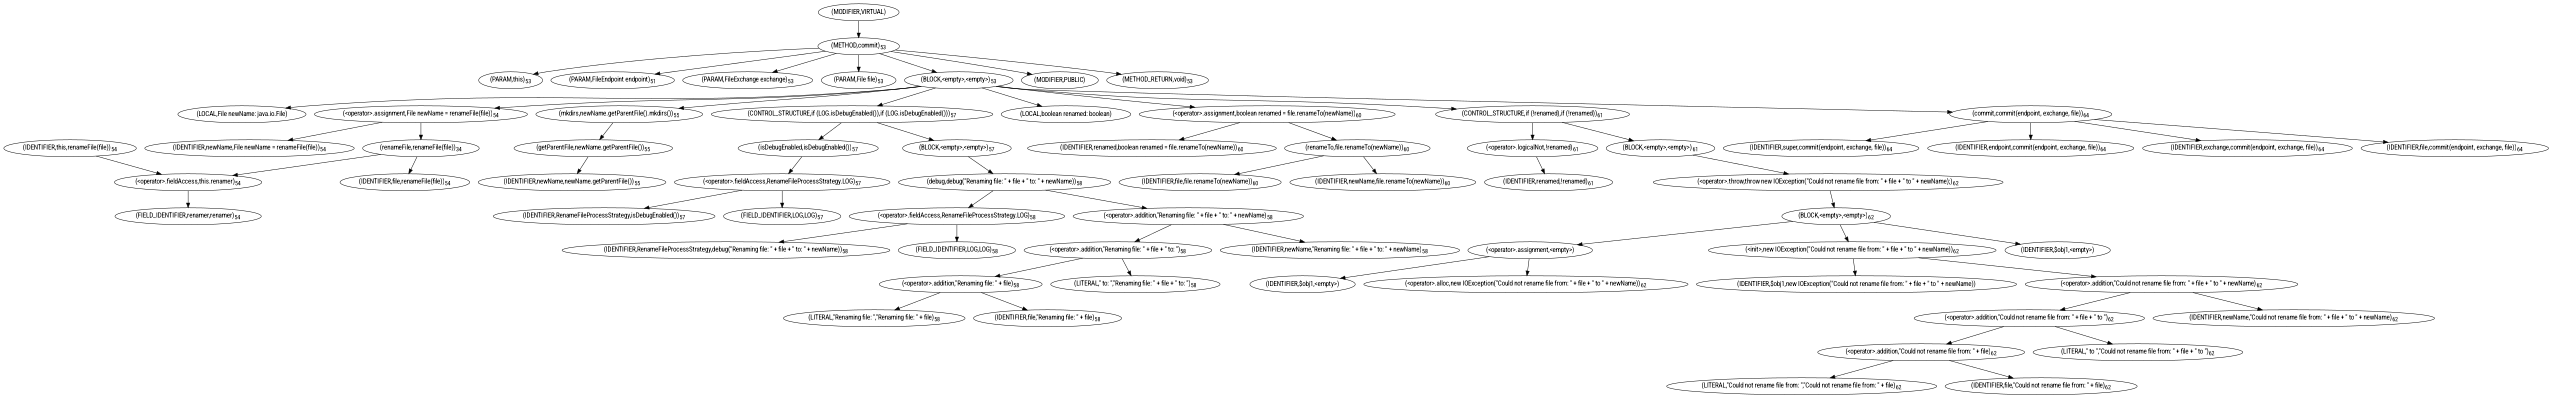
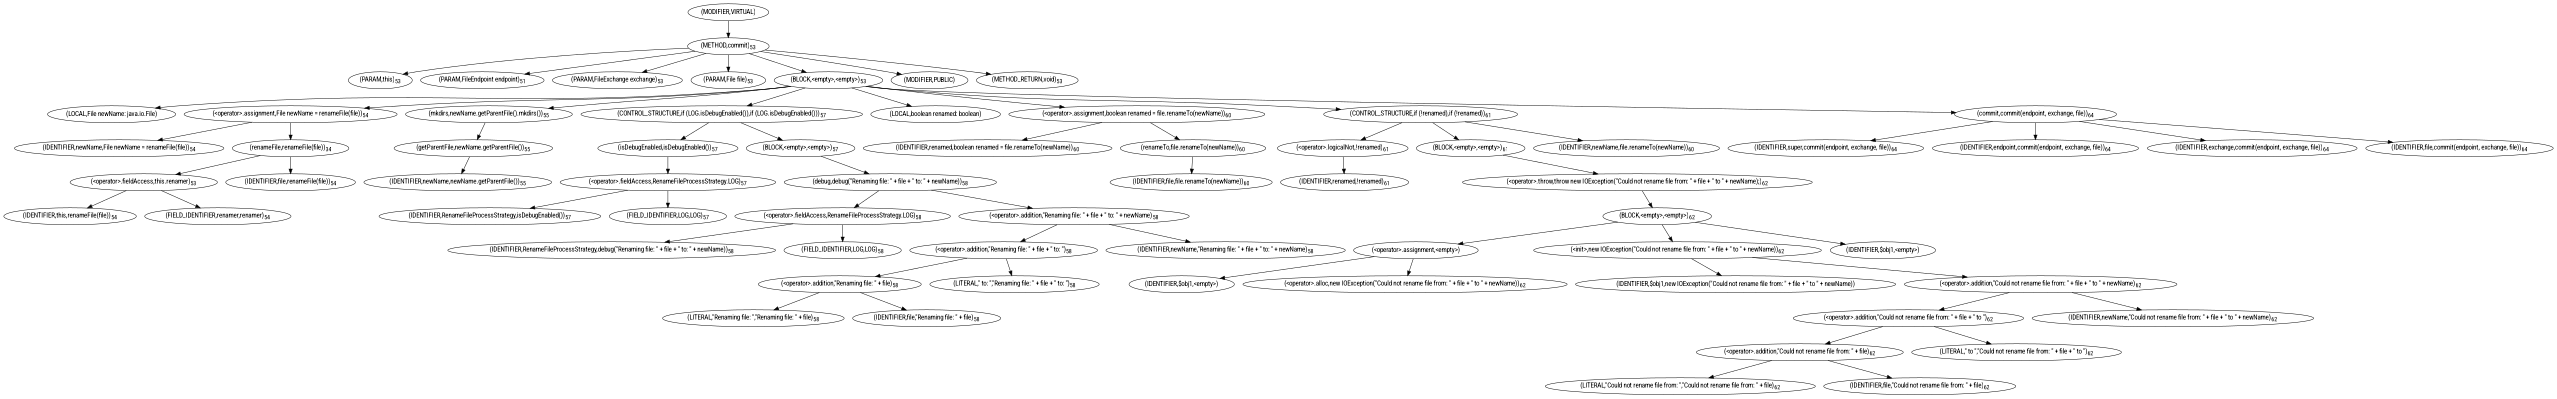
edge "(renameTo,file.renameTo(newName))" -> "(IDENTIFIER,newName,file.renameTo(newName))": now "(CONTROL_STRUCTURE,if (!renamed),if (!renamed))" -> "(IDENTIFIER,newName,file.renameTo(newName))"
edge "(IDENTIFIER,this,renameFile(file))" -> "(<operator>.fieldAccess,this.renamer)": reversed
node "(<operator>.fieldAccess,this.renamer)": text "54" -> "53"
